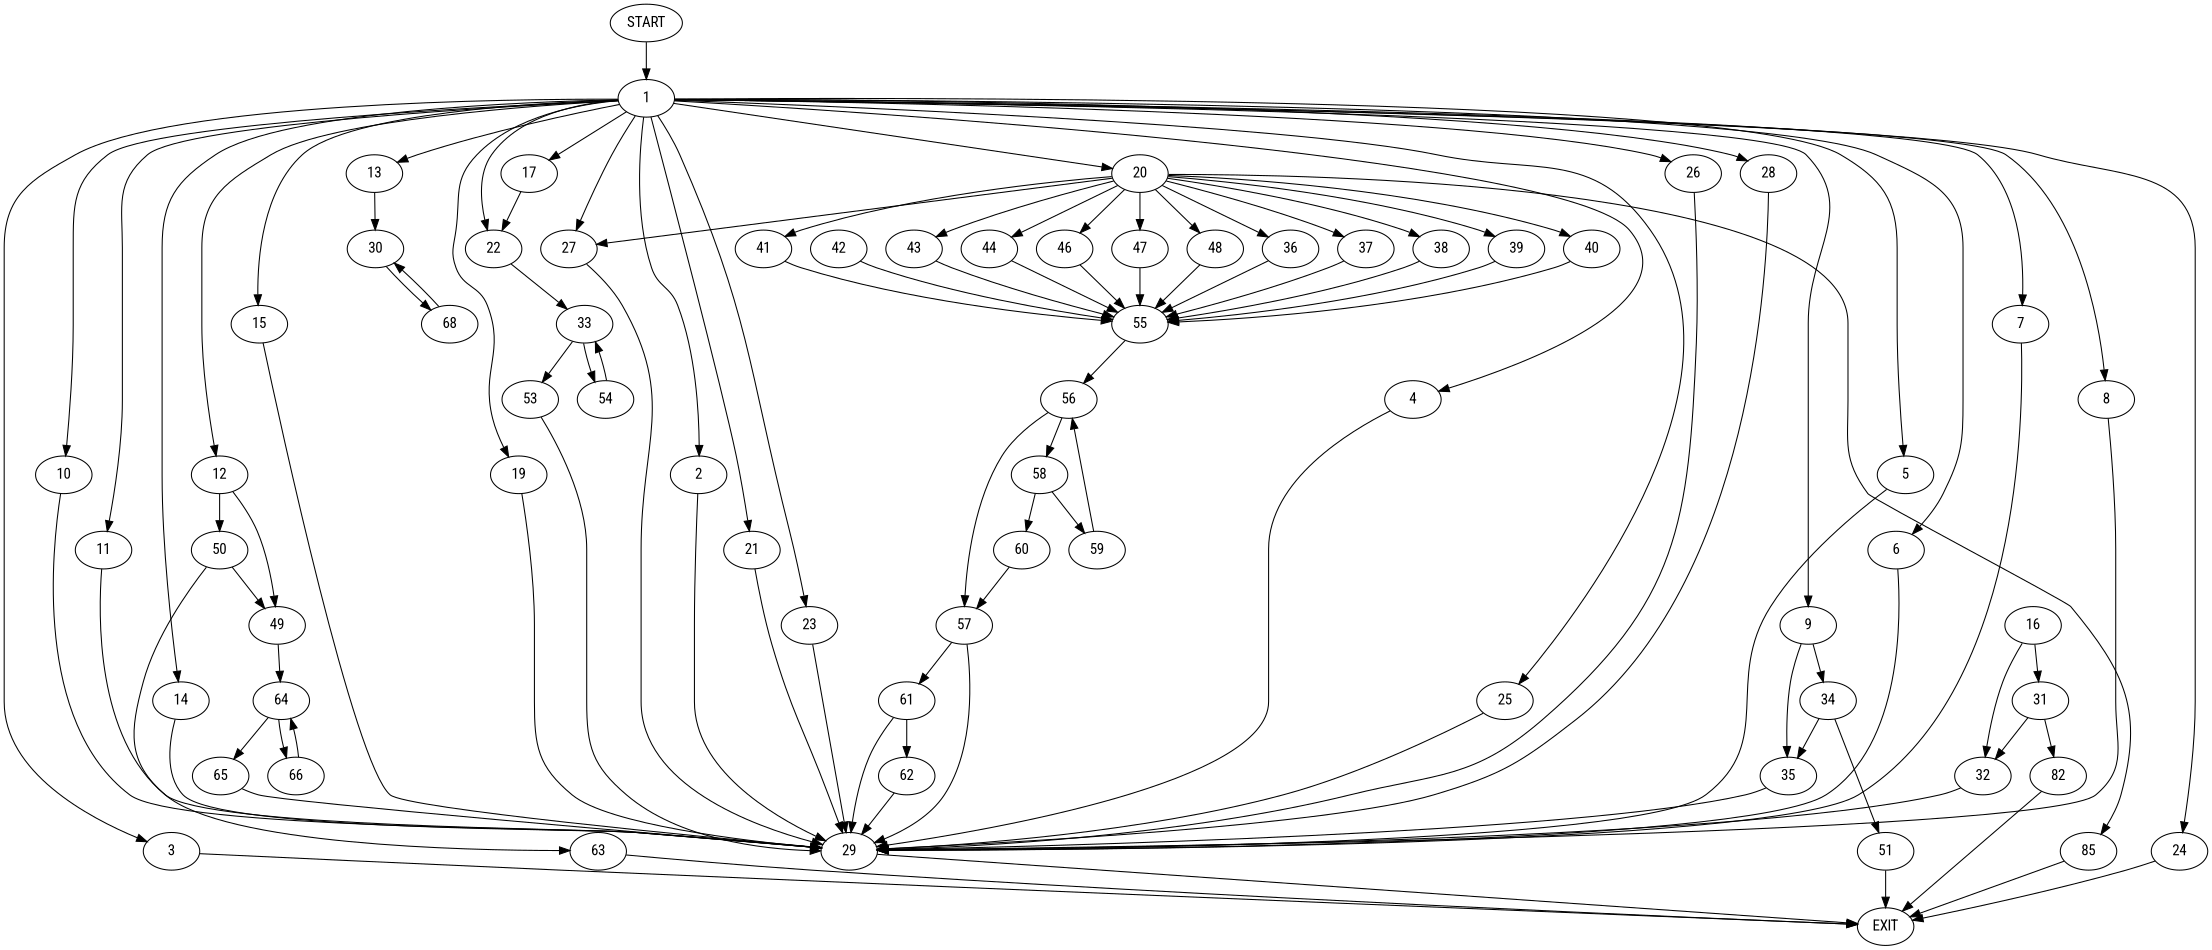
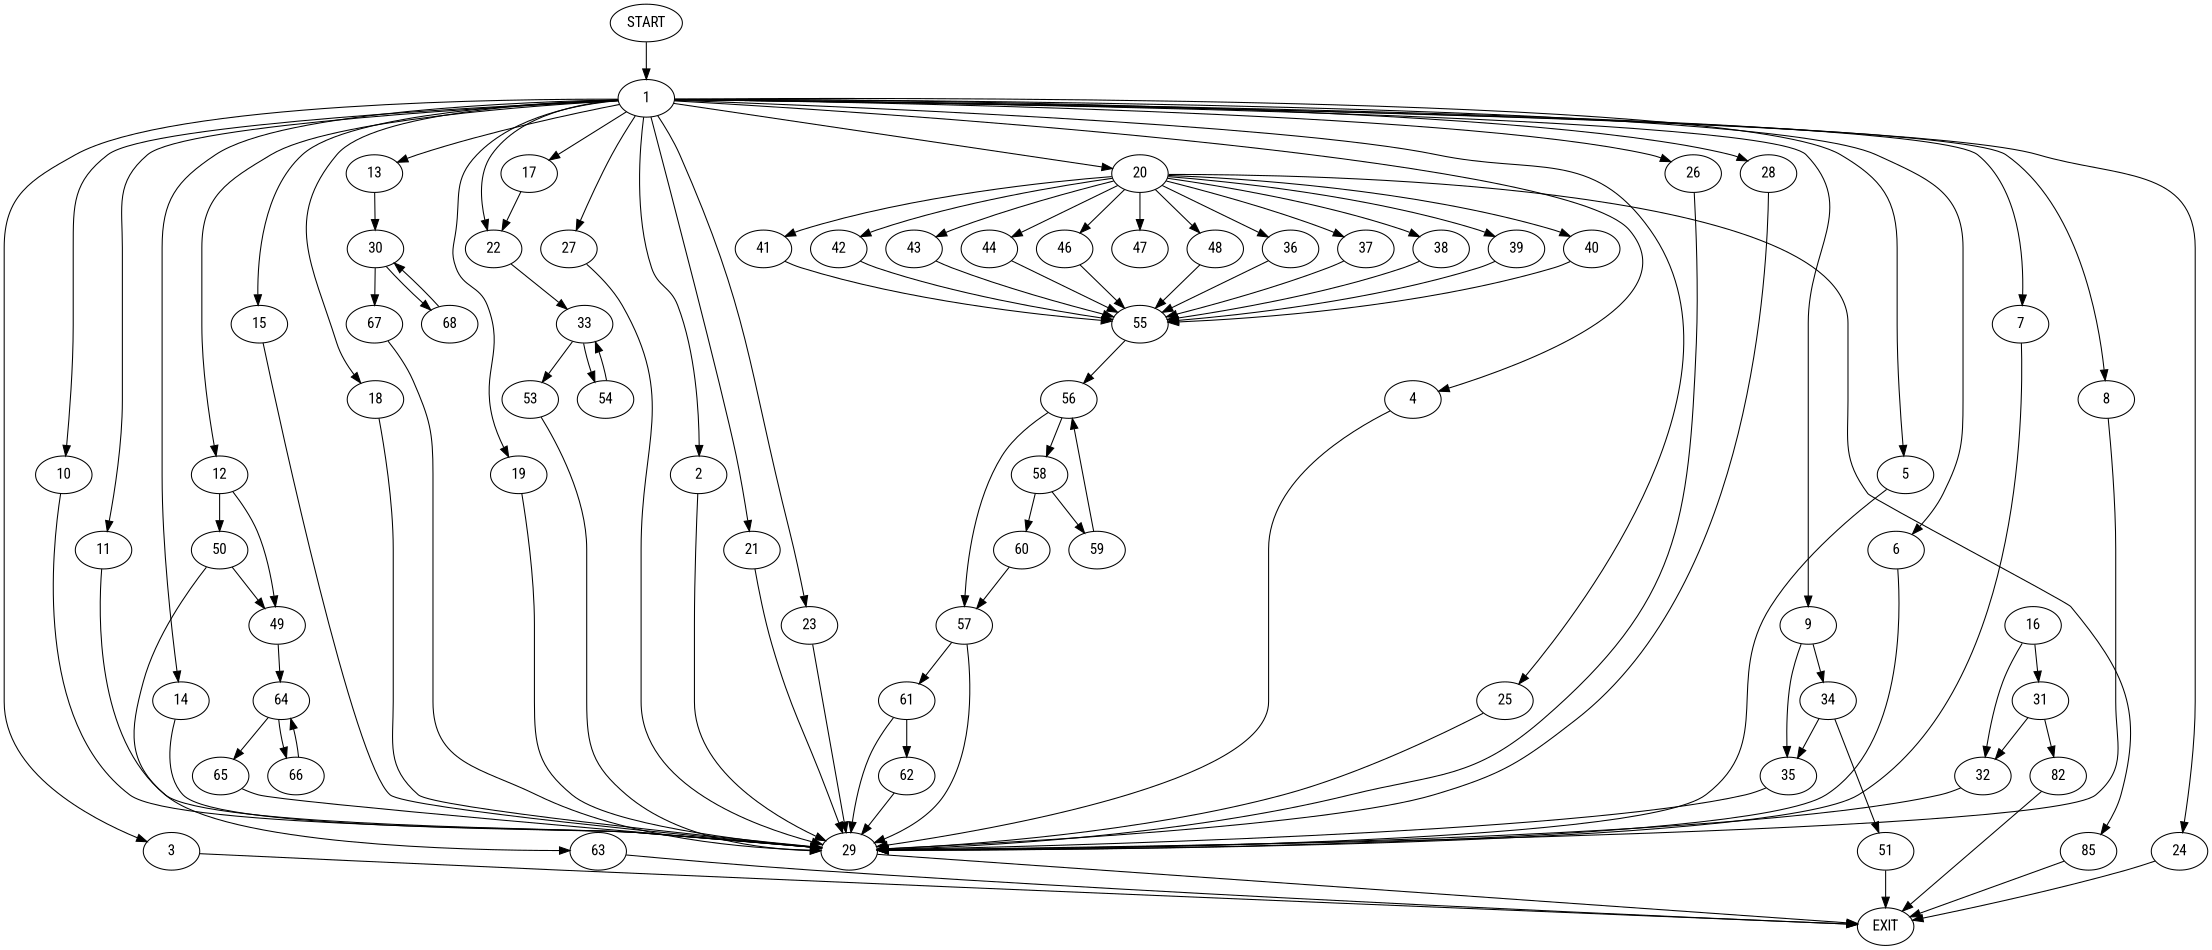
edge "20" -> "27": now "20" -> "42"
edge "47" -> "55": removed
node "67": added
node "18": added
